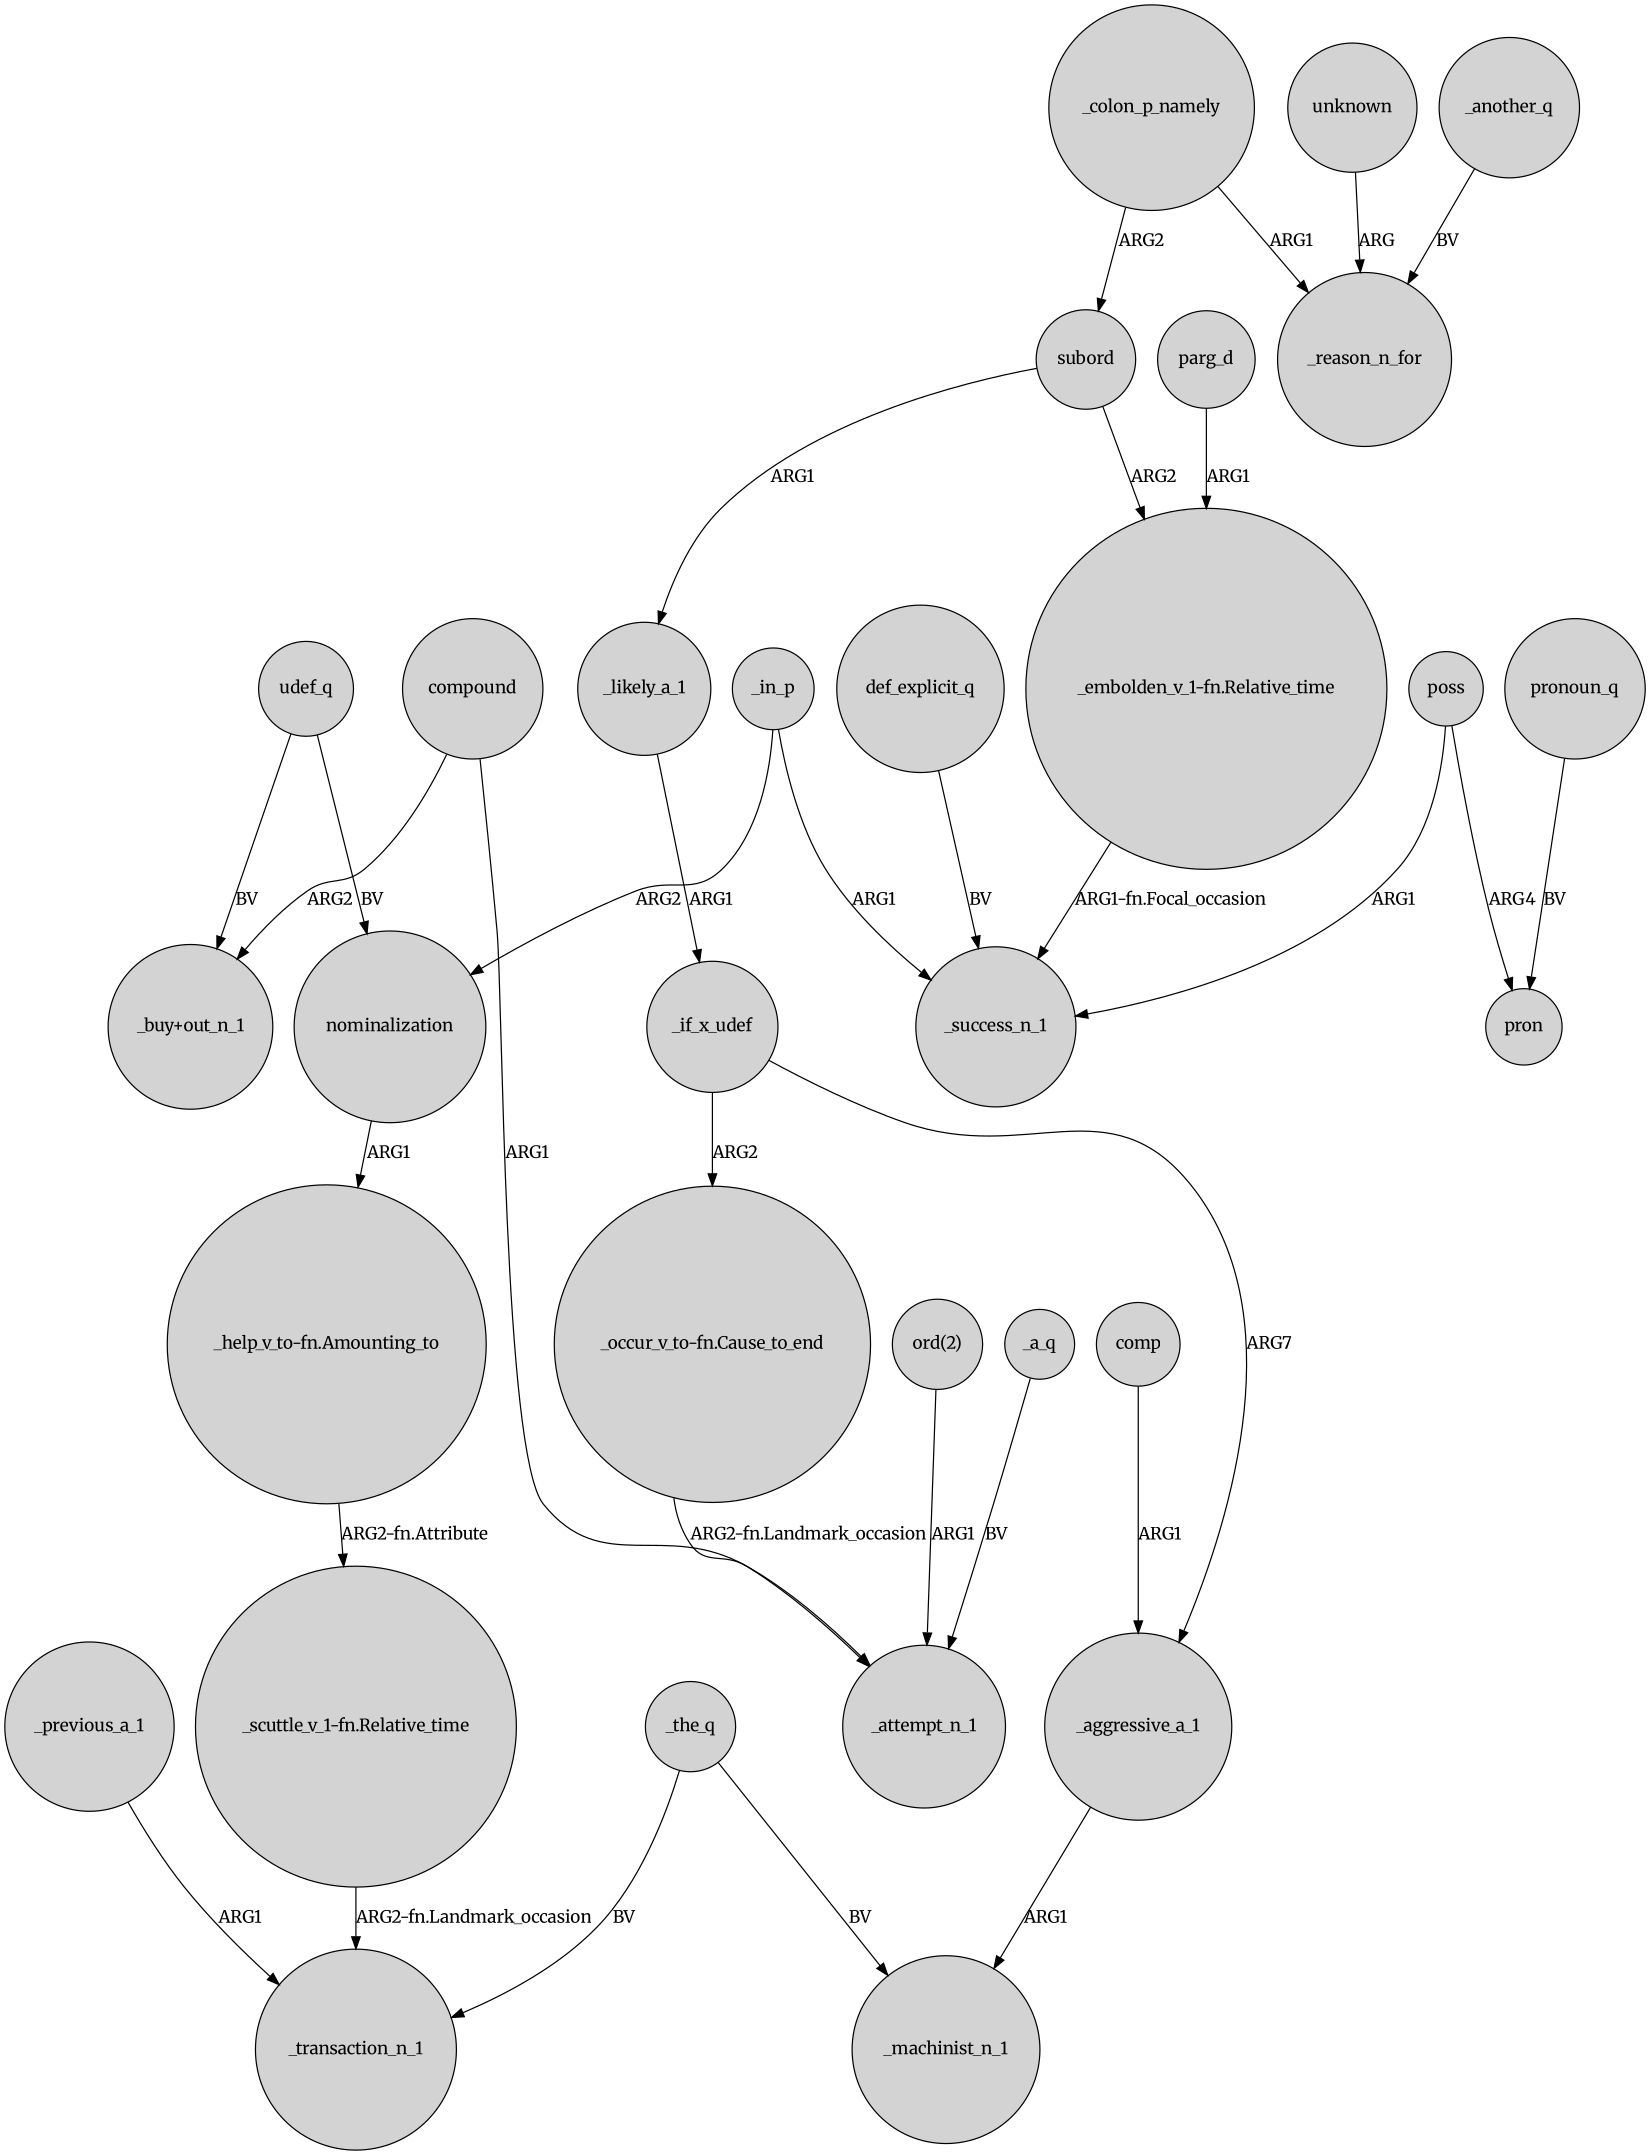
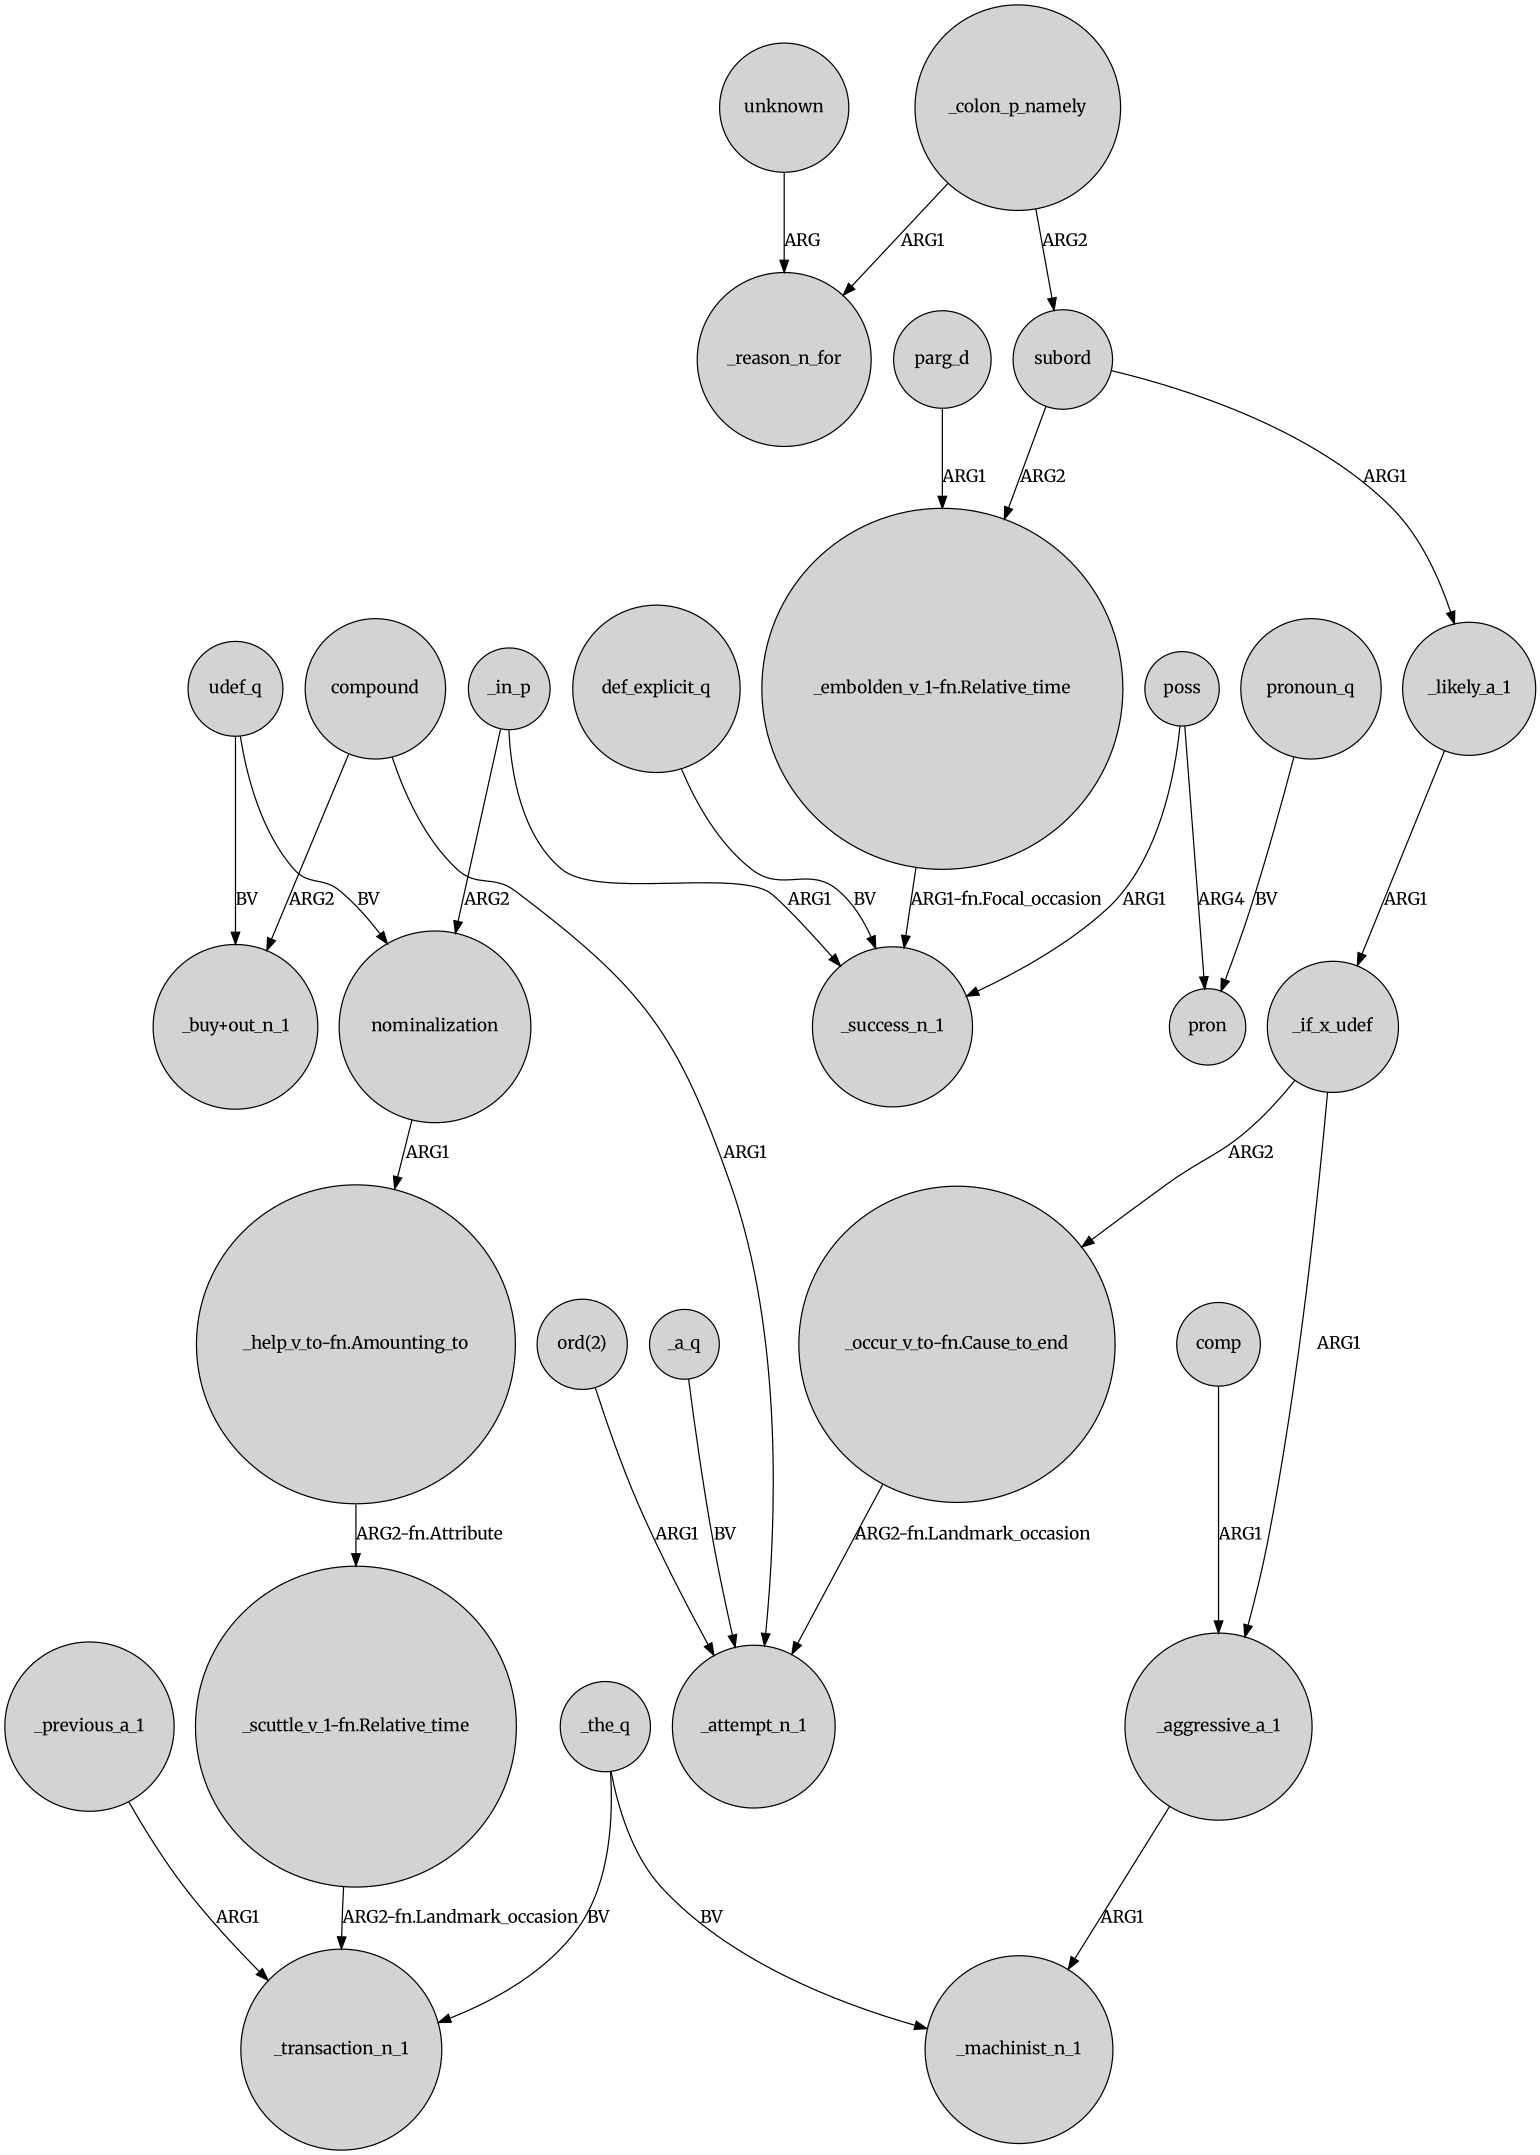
node "_another_q": removed
edge "_if_x_udef" -> "_aggressive_a_1": label "ARG7" -> "ARG1"
